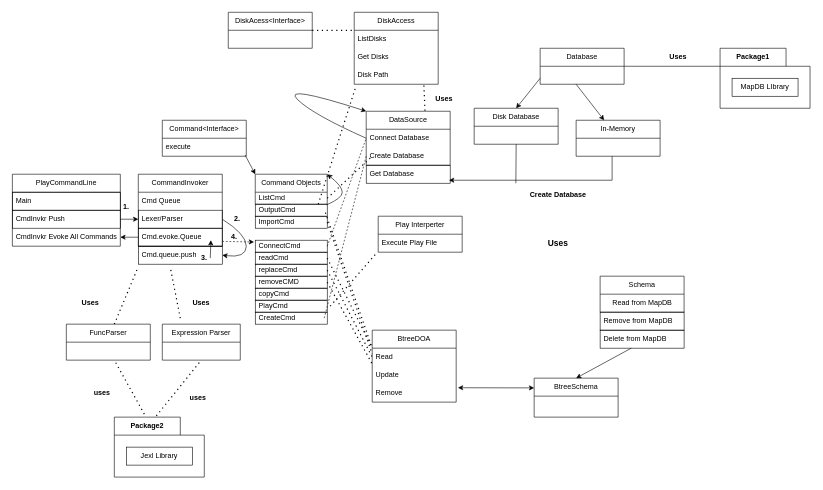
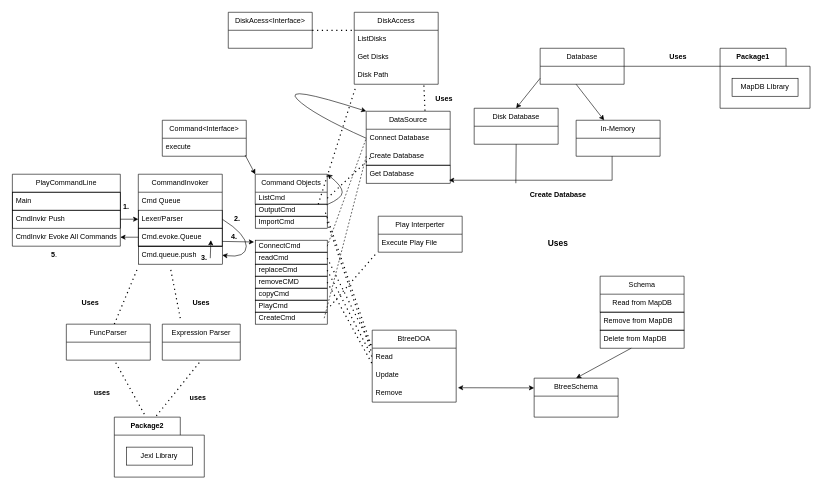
edge "Cmd.evoke.Queue" -> "ConnectCmd": style dashed -> solid
node "5.": added
